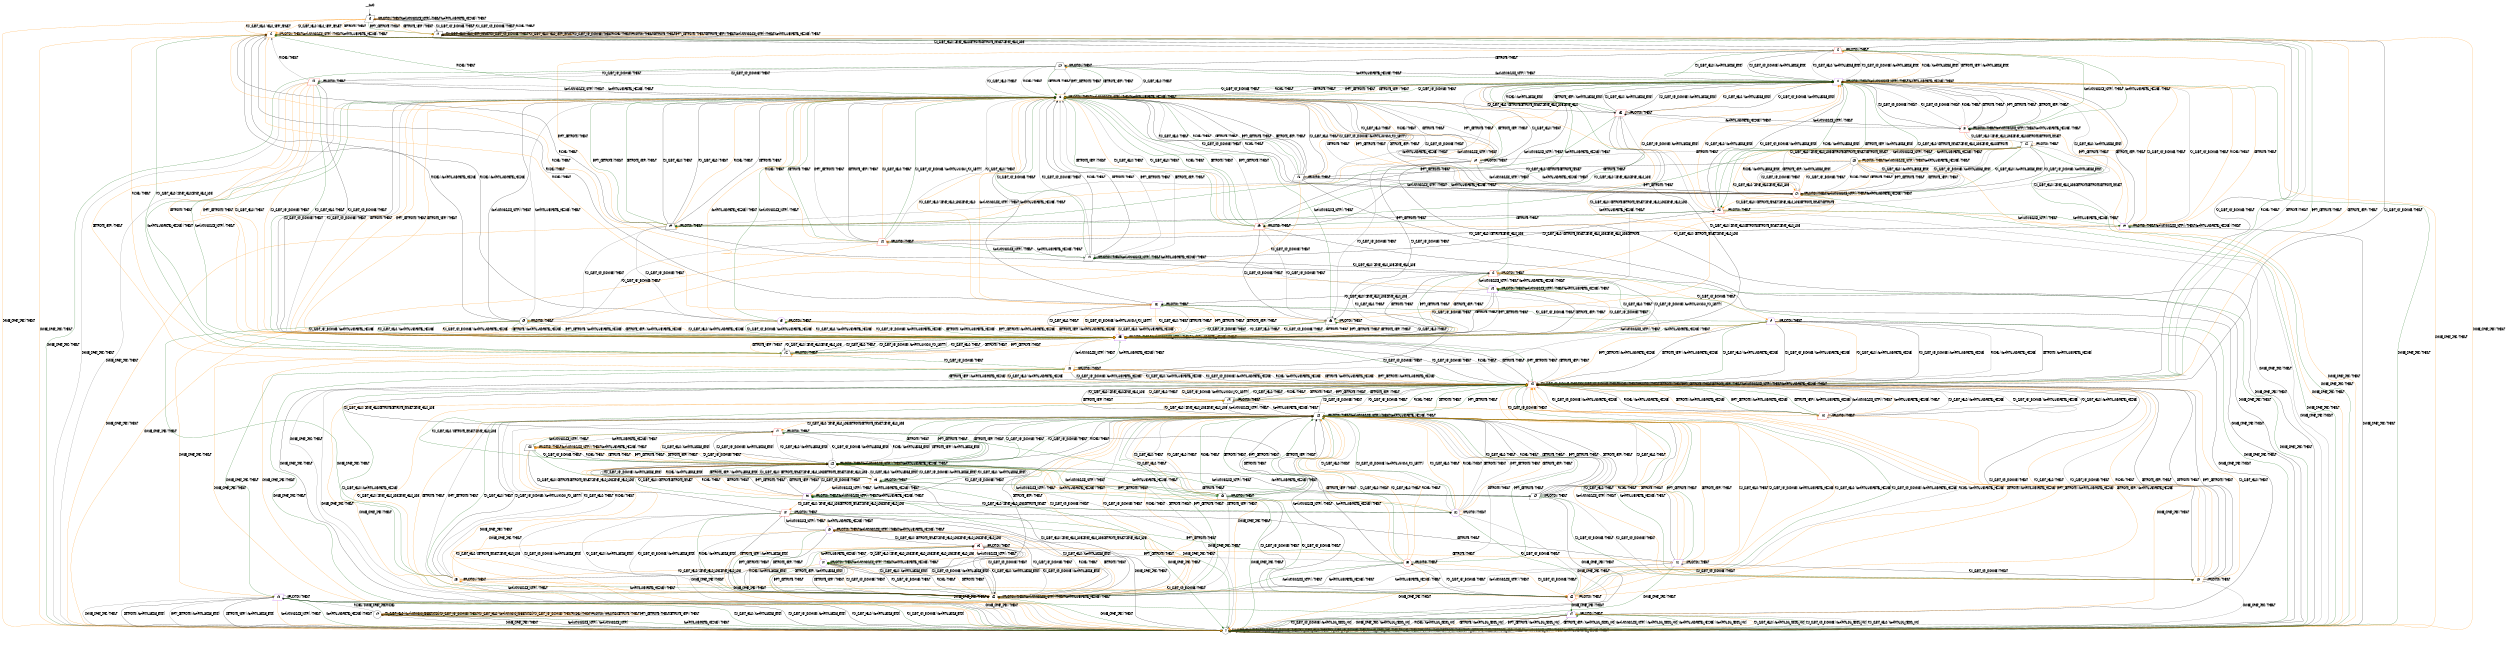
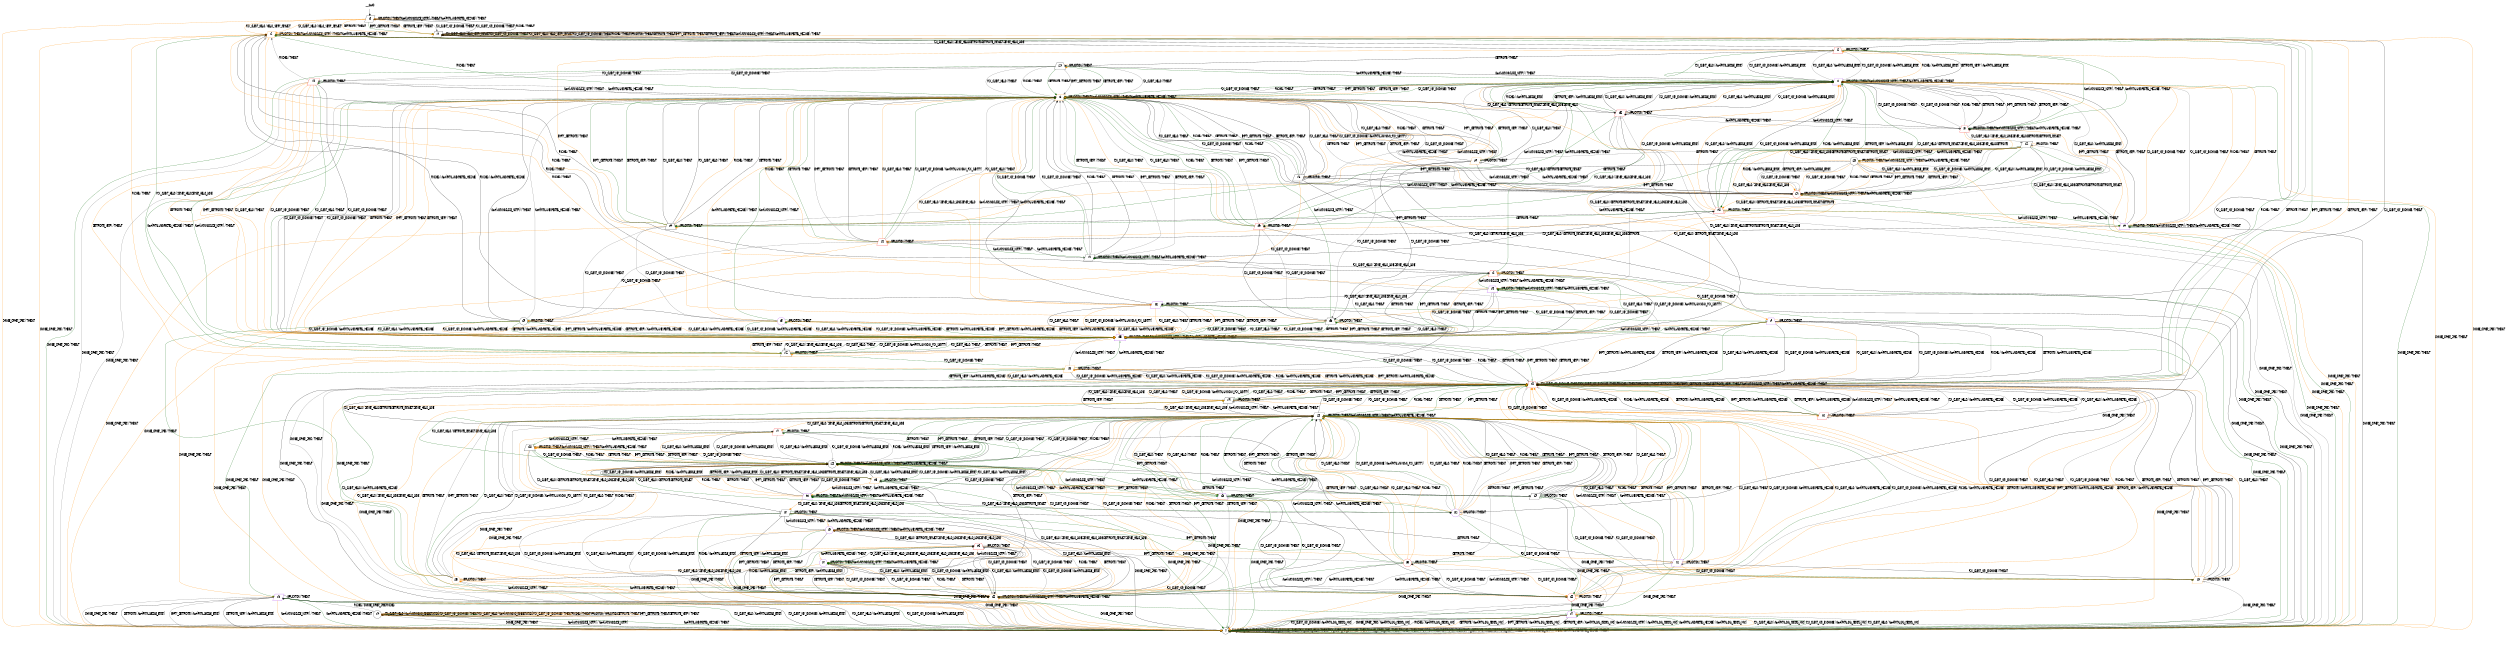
edge "s21" -> "s36": label "RSA_CLIENT_HELLO / TIMEOUT" -> "EMPTY_CERTIFICATE / TIMEOUT"
node "s36": color black -> purple
node "s31": color red -> black
edge "s15" -> "s1": now "s56" -> "s1"
edge "s32" -> "s38": arrowhead onormal -> diamond
edge "s9" -> "s11": now "s9" -> "s32"
